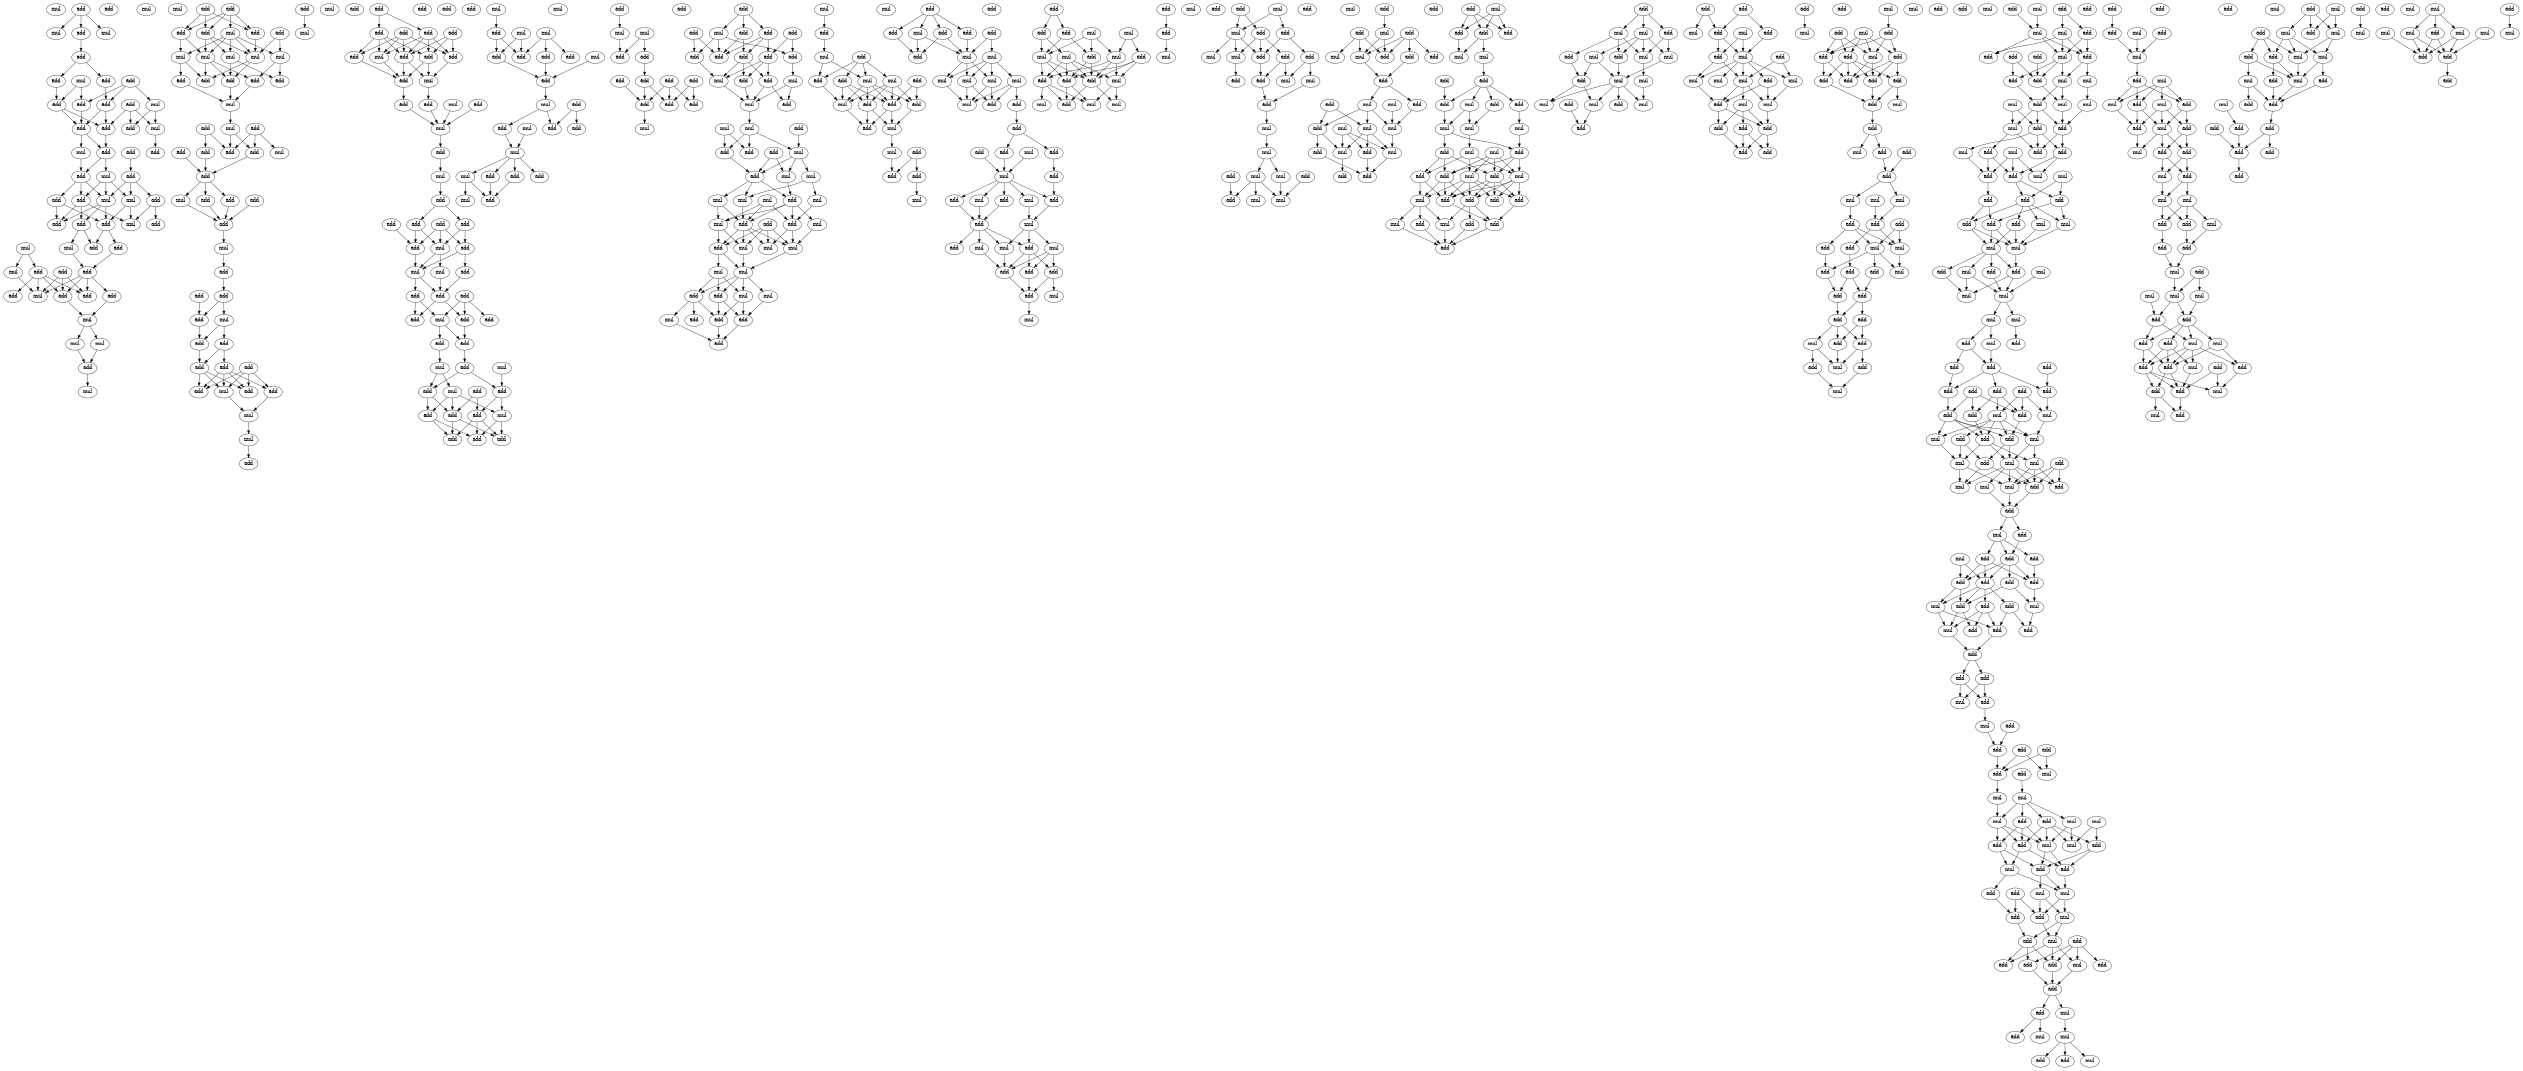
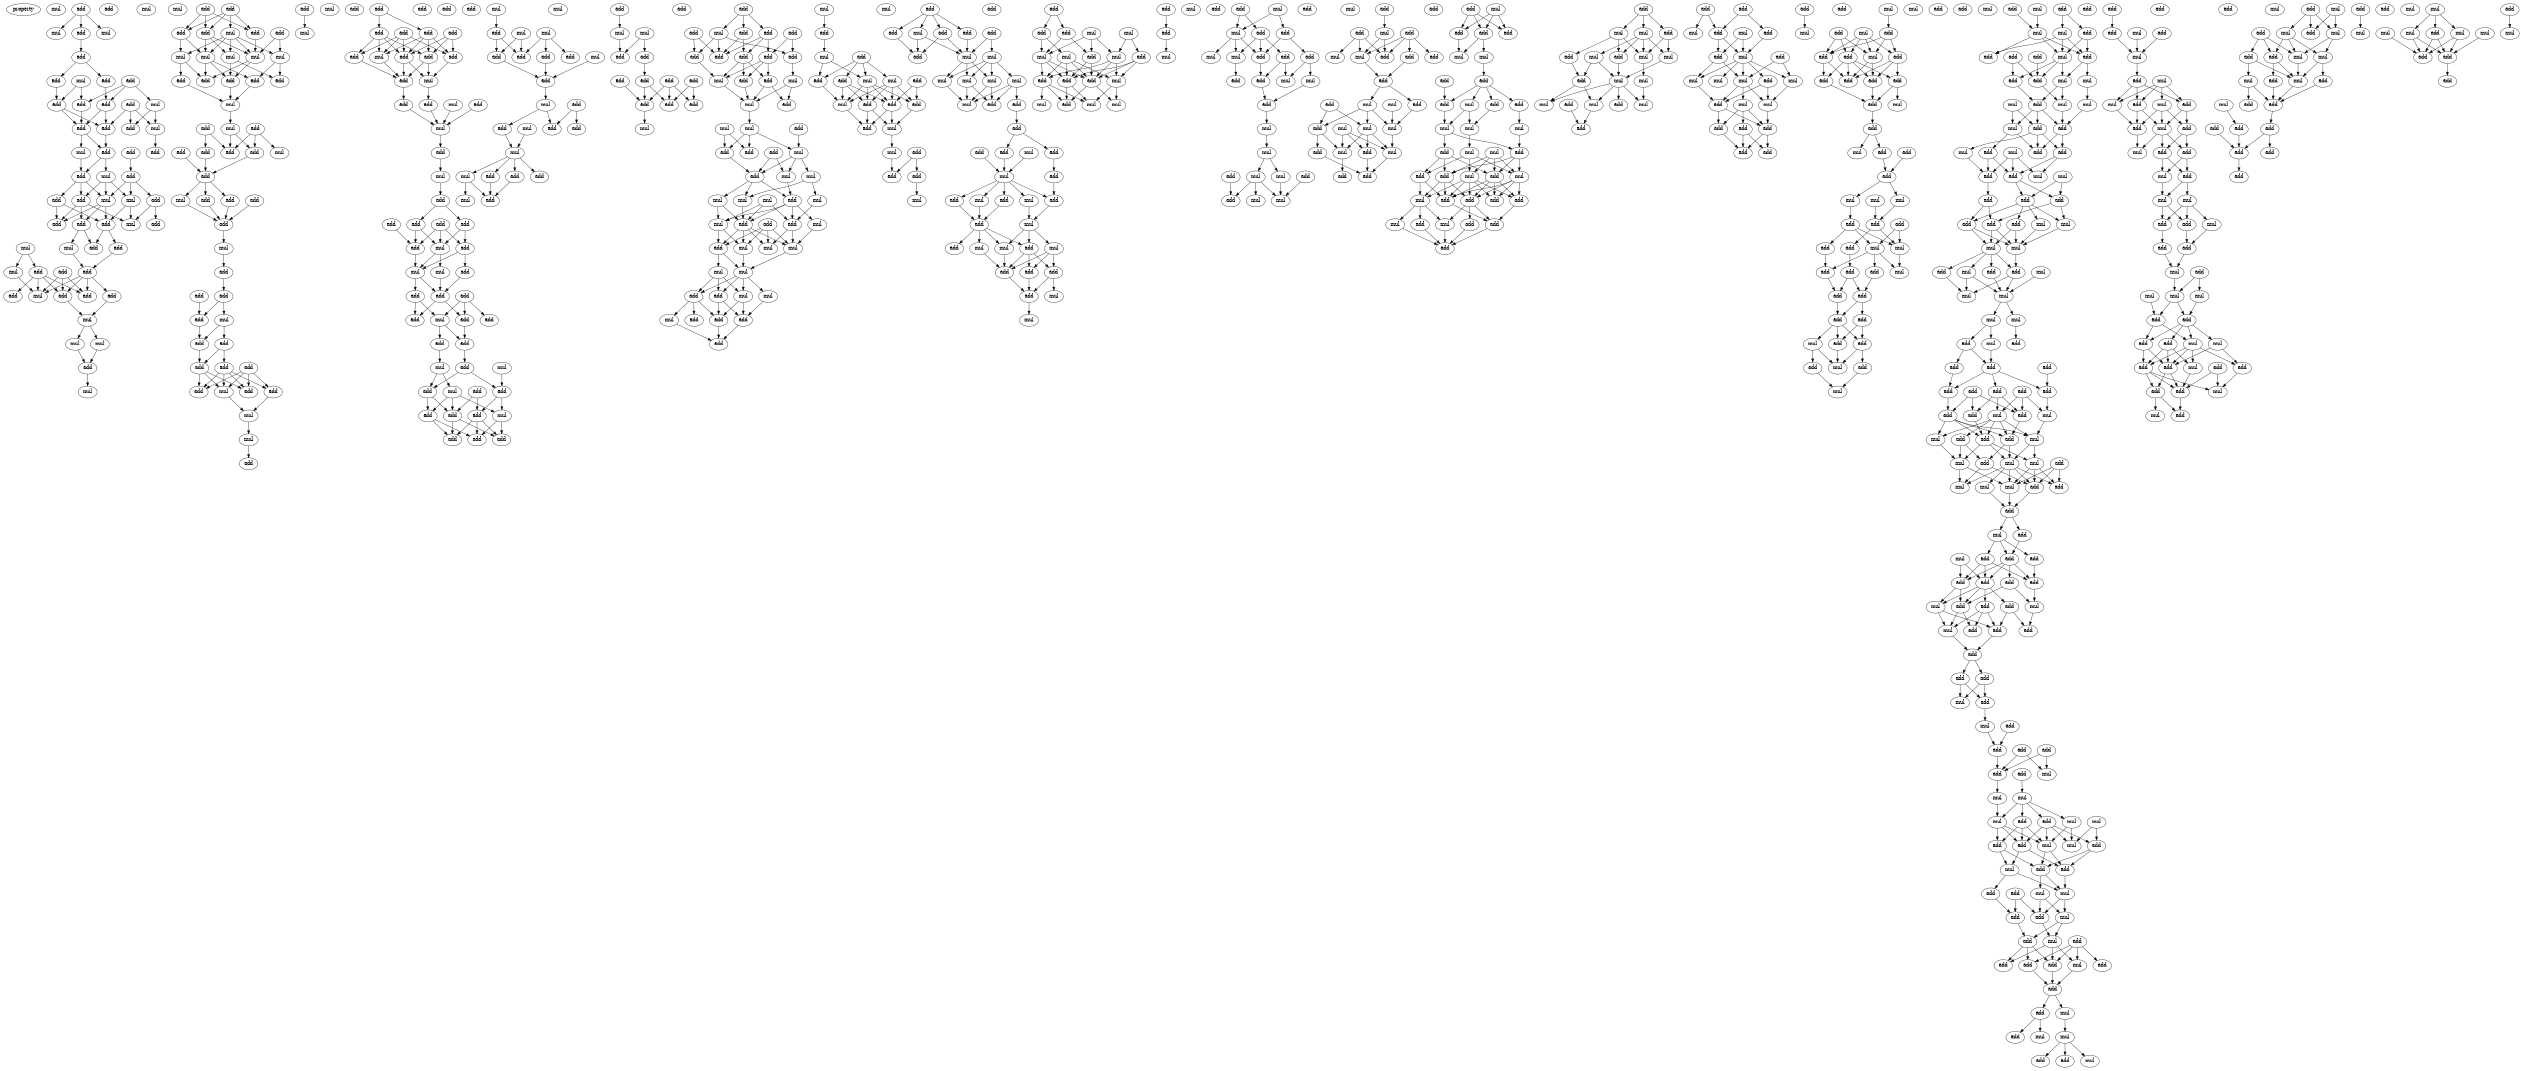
node "property": added
